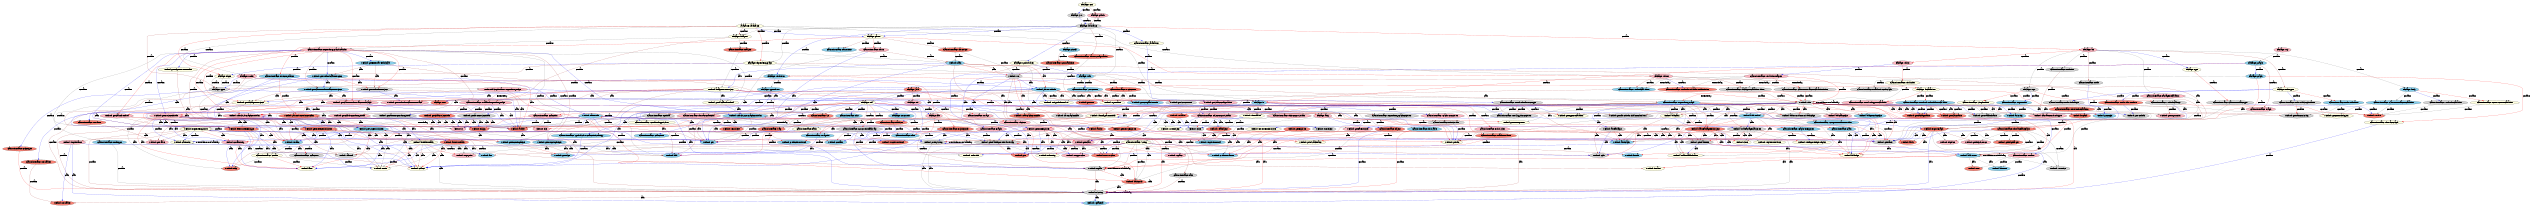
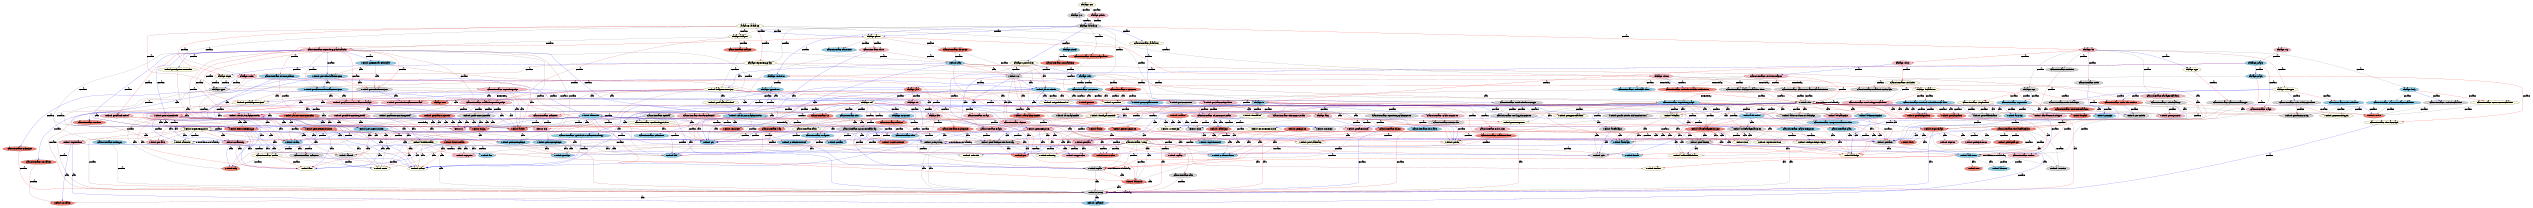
node "NodeWithSimpleName: DependencyEdge": label "NodeWithSimpleName: DependencyEdge" -> "Classorinterface: DependencyEdge"
edge "Classorinterface: ConcurrentHashMap" -> "Method: get": added, label "contains"
